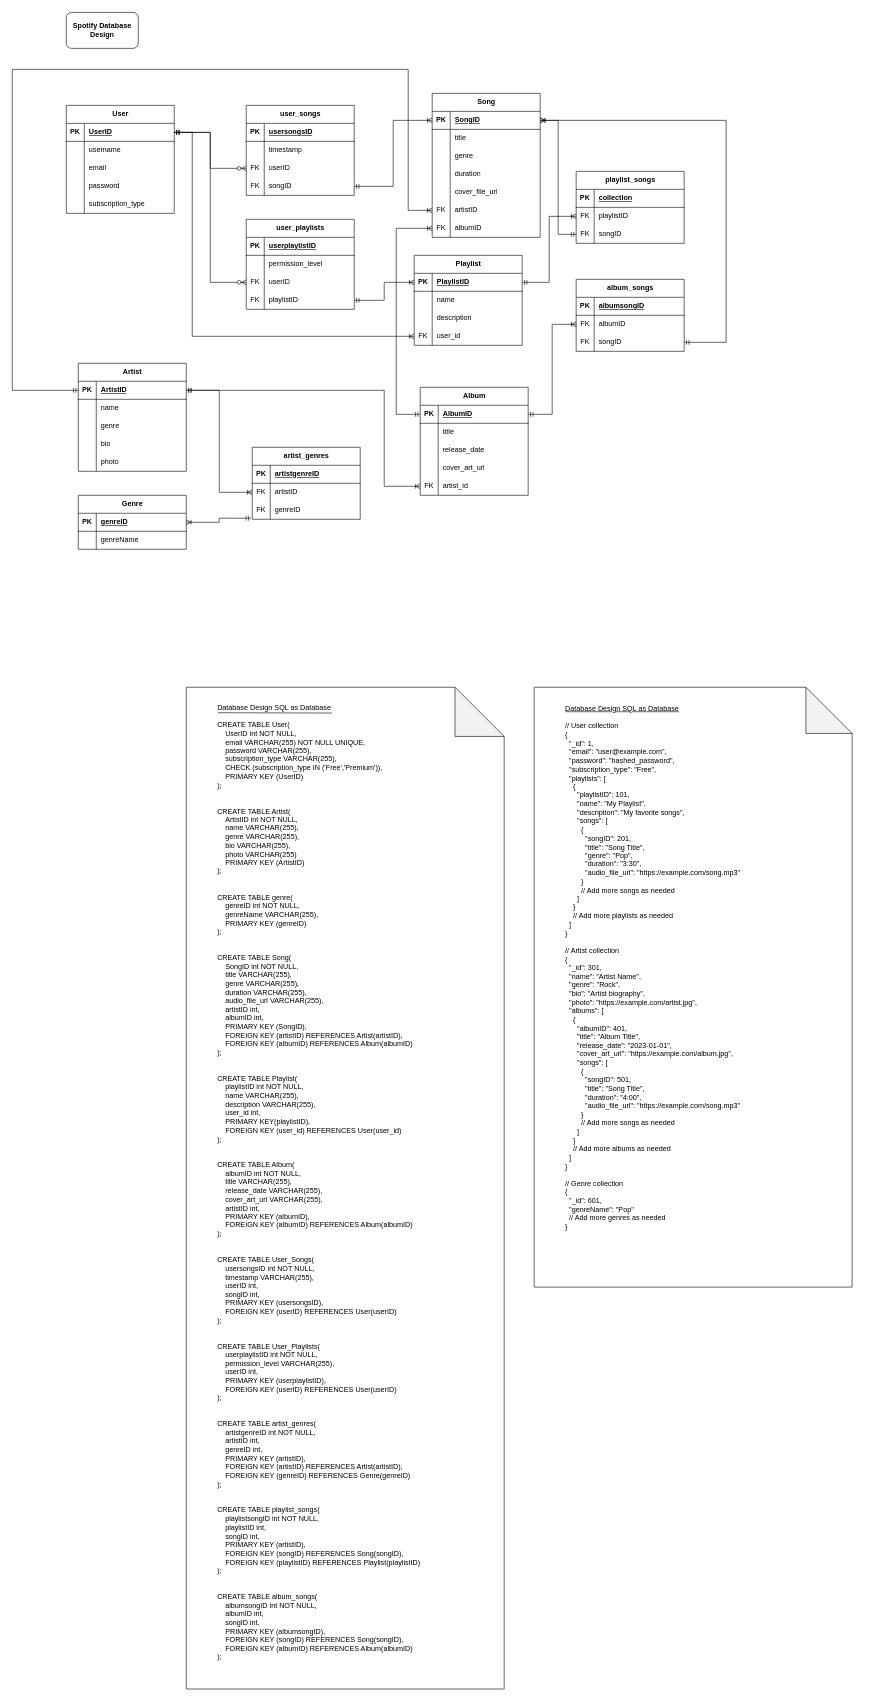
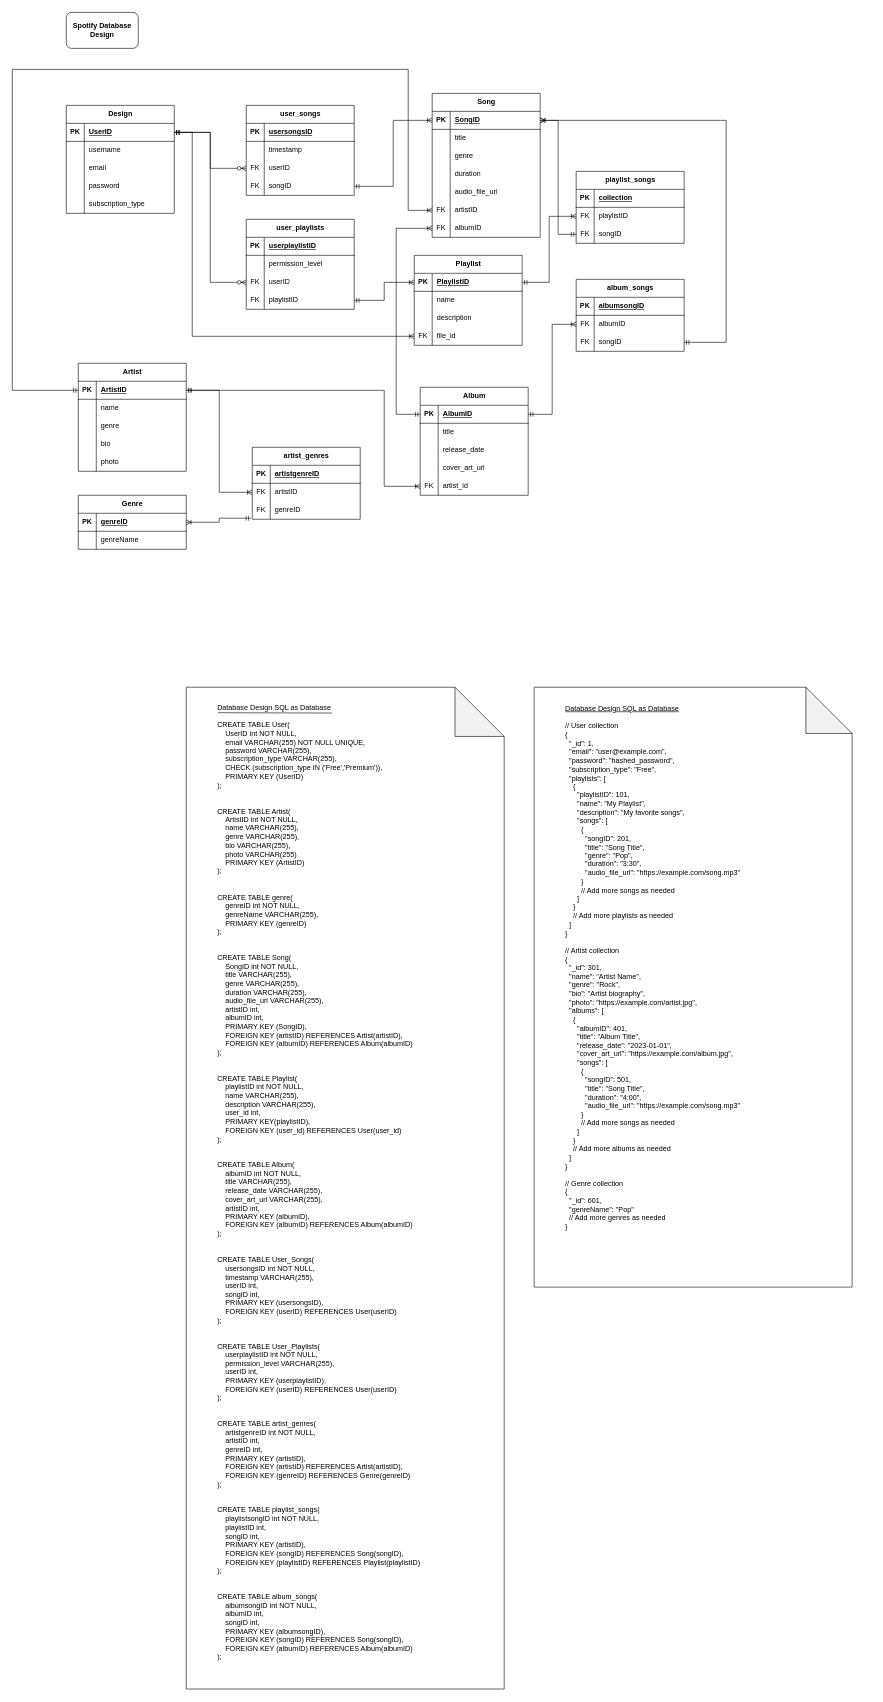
node "User": label "User" -> "Design"
node "cover_file_url": label "cover_file_url" -> "audio_file_url"
node "user_id": label "user_id" -> "file_id"
